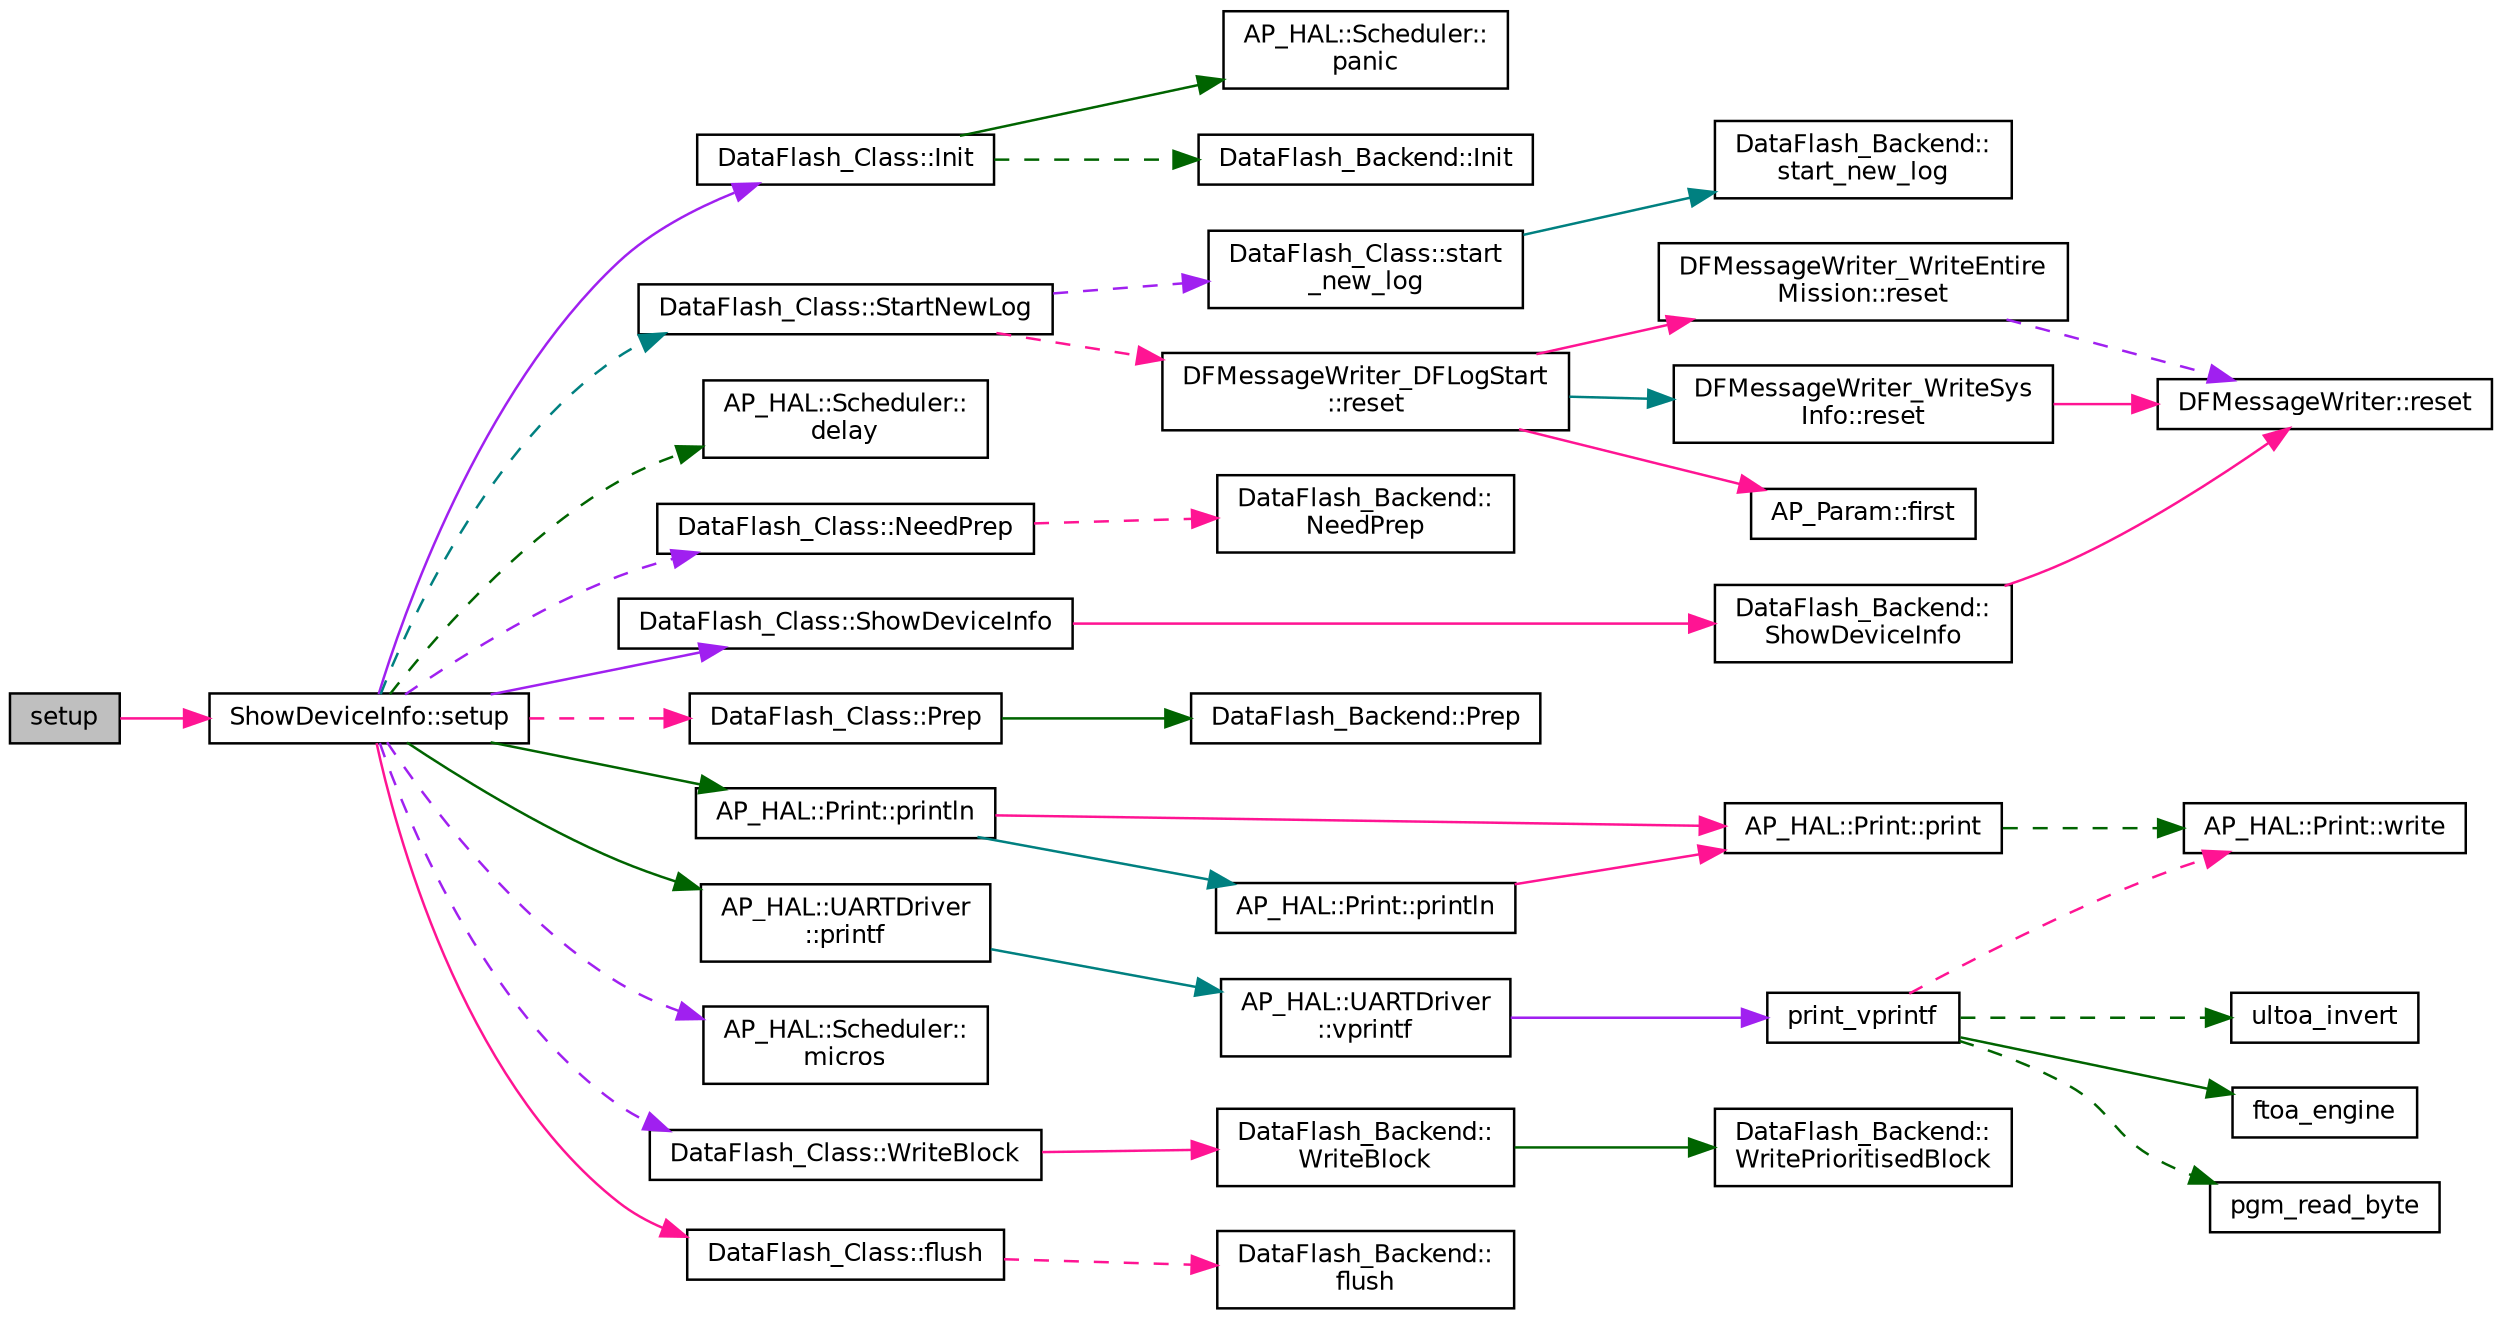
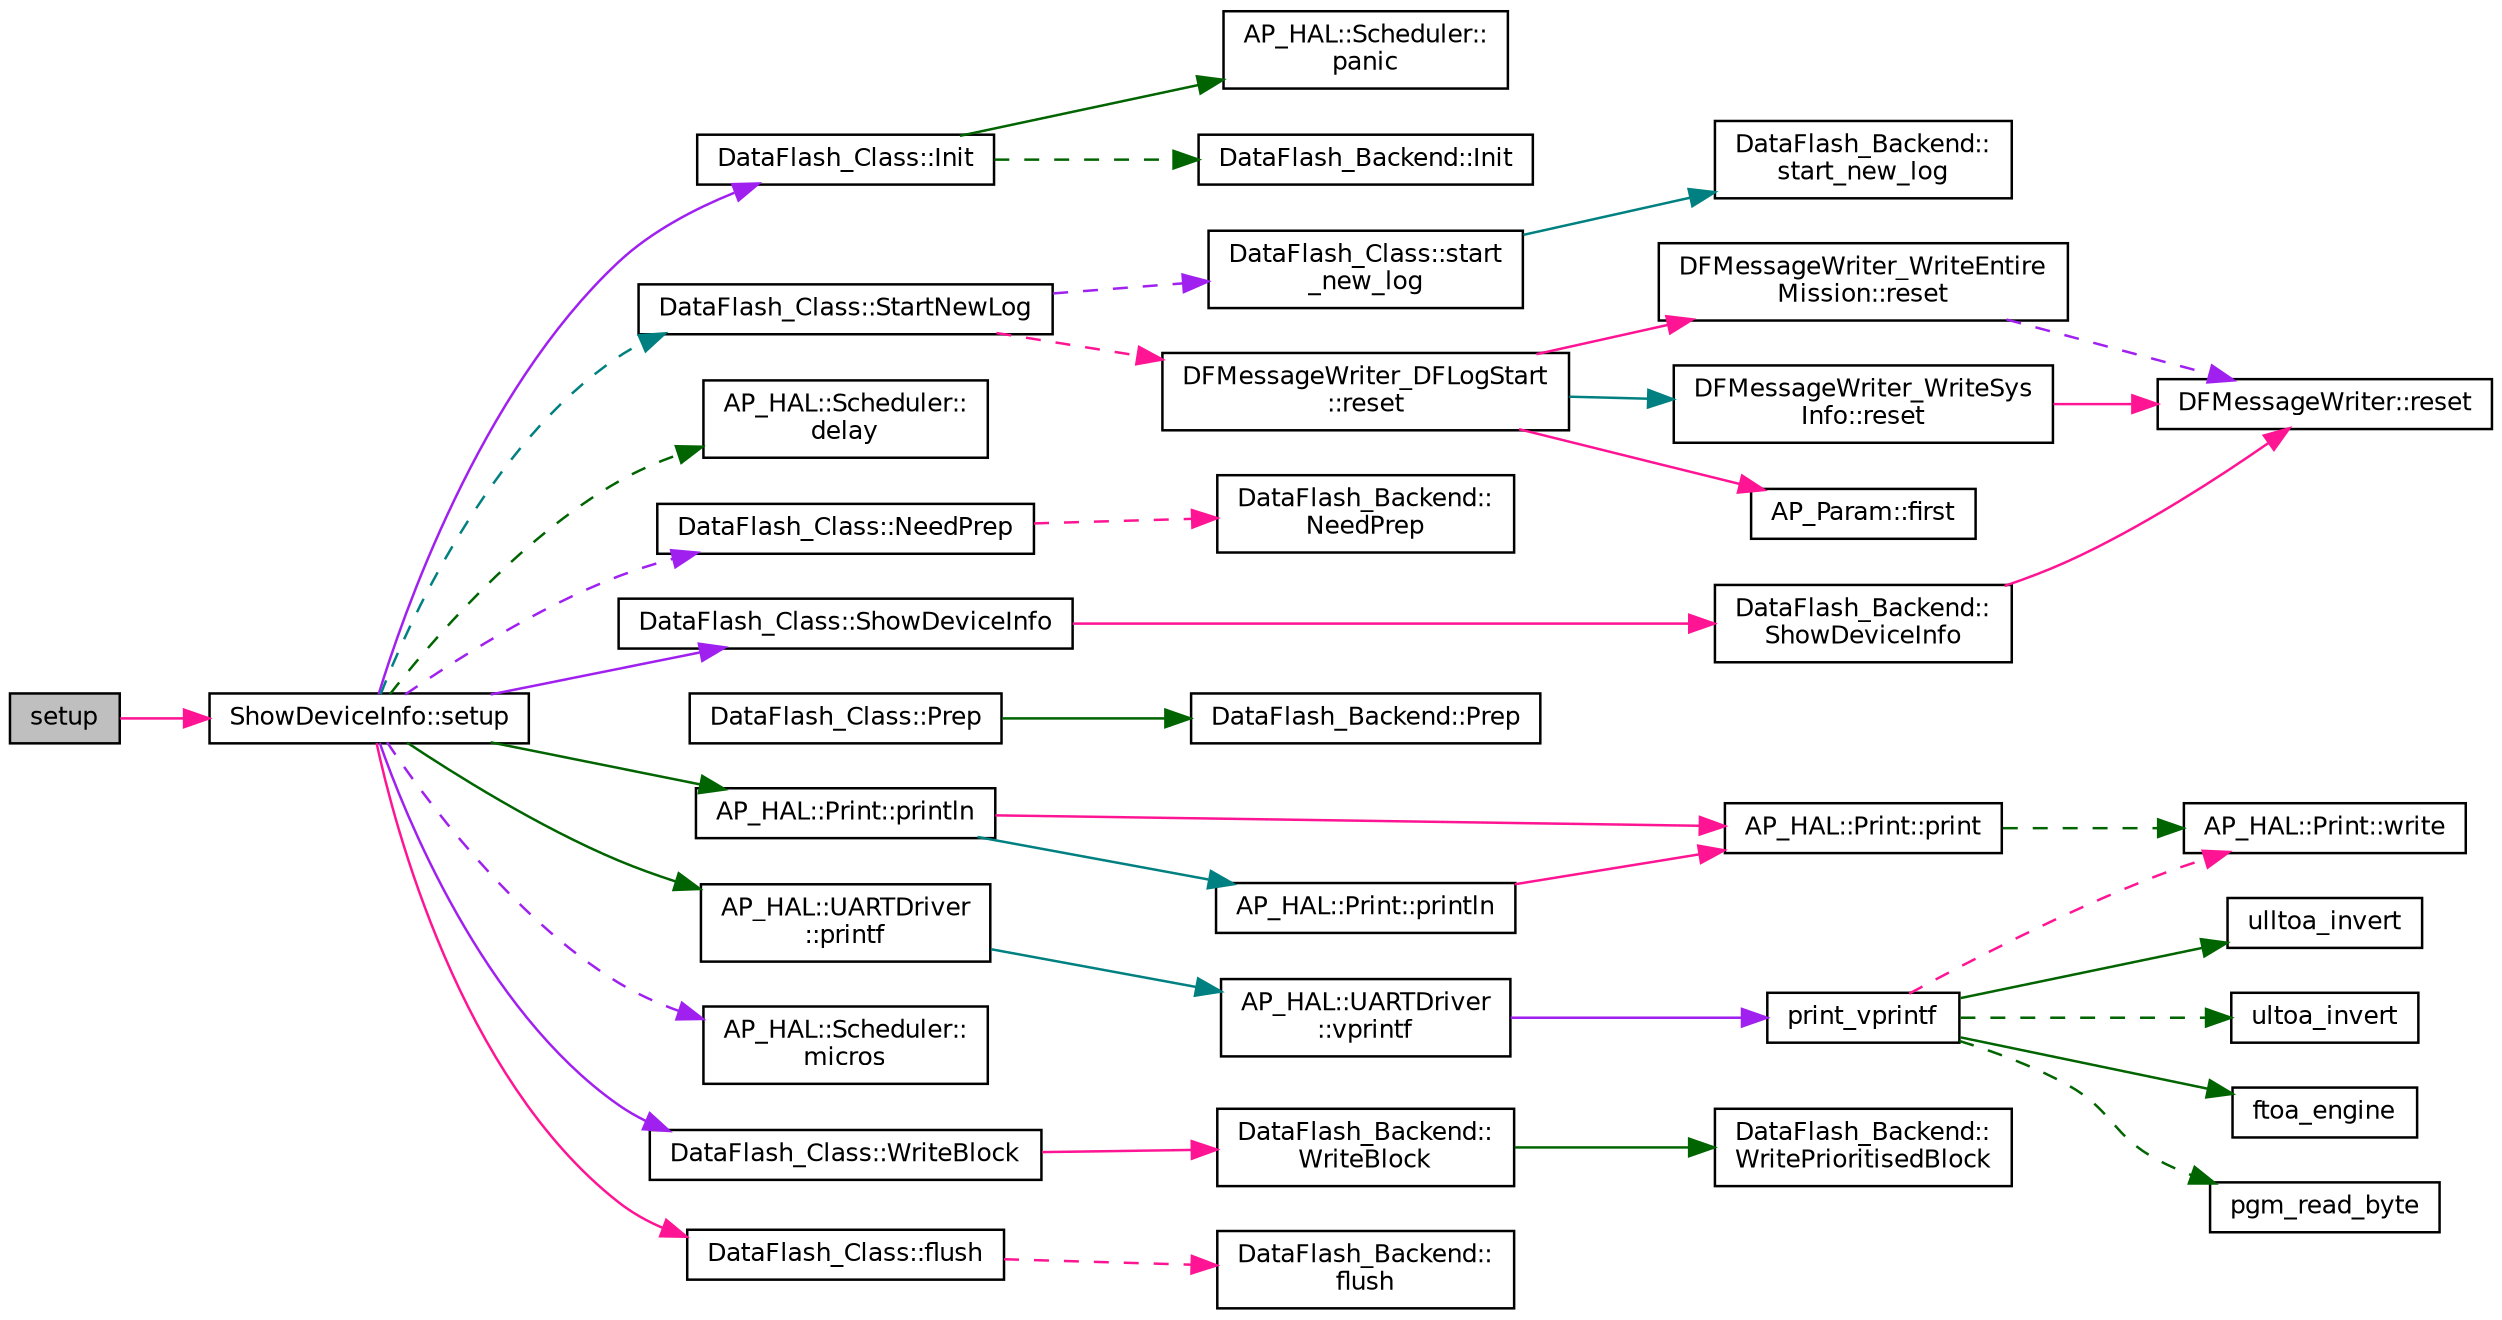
edge "ShowDeviceInfo::setup" -> "DataFlash_Class::Prep": removed
node "ulltoa_invert": added
edge "ShowDeviceInfo::setup" -> "DataFlash_Class::WriteBlock": style dashed -> solid
